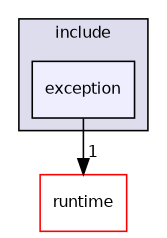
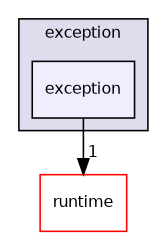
cluster "include": label "include" -> "exception"
